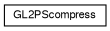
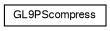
node "GL2PScompress": label "GL2PScompress" -> "GL9PScompress"
